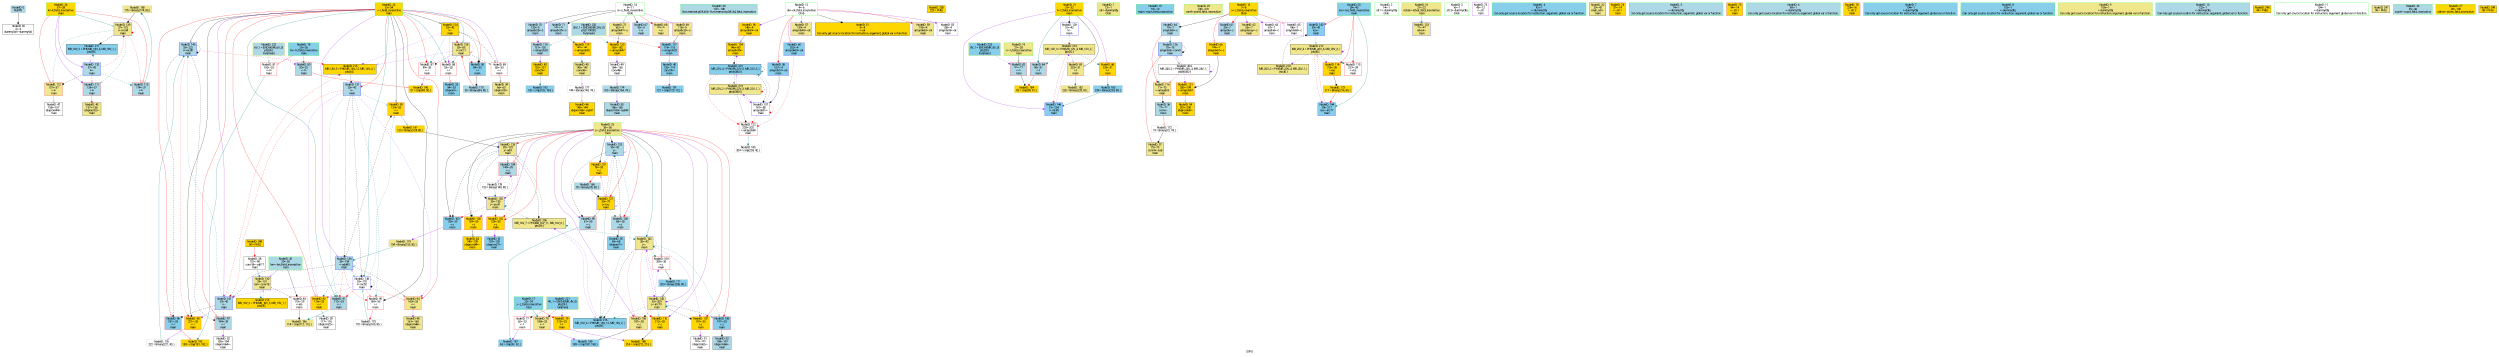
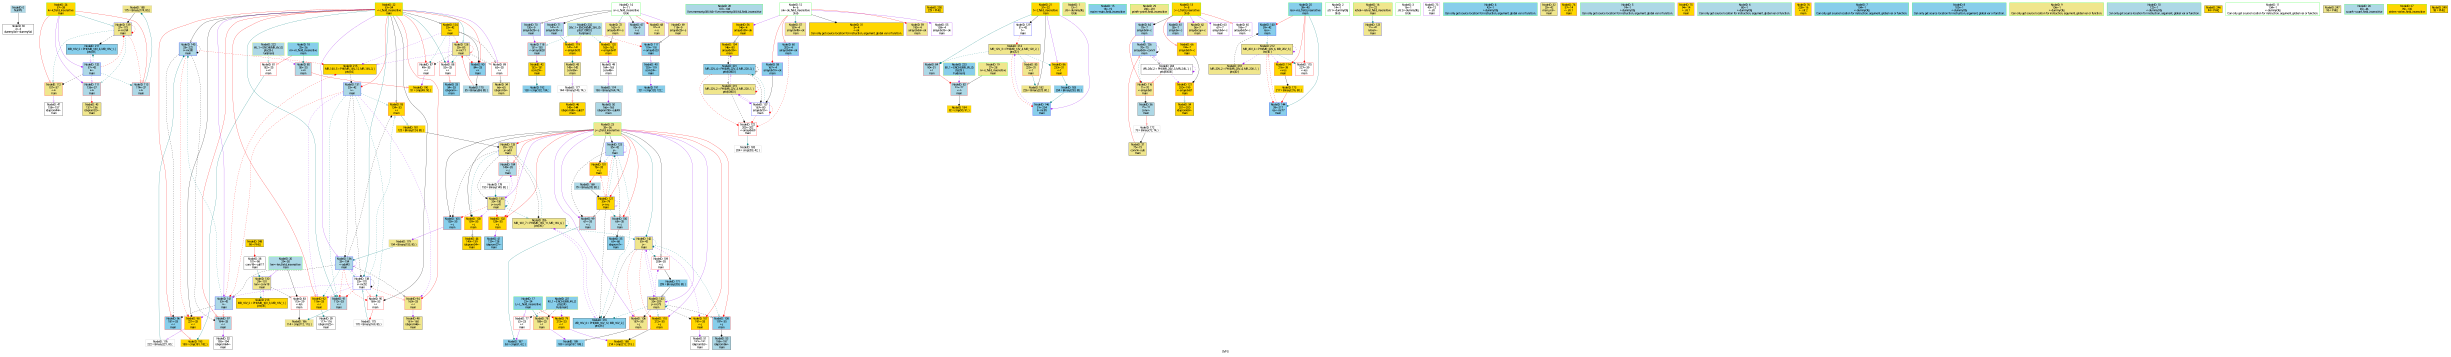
edge "NodeID: 21" -> "NodeID: 85": now "NodeID: 21" -> "NodeID: 182"
edge "NodeID: 124" -> "NodeID: 90": style dashed -> solid
edge "NodeID: 84" -> "NodeID: 184": now "NodeID: 84" -> "NodeID: 82"
